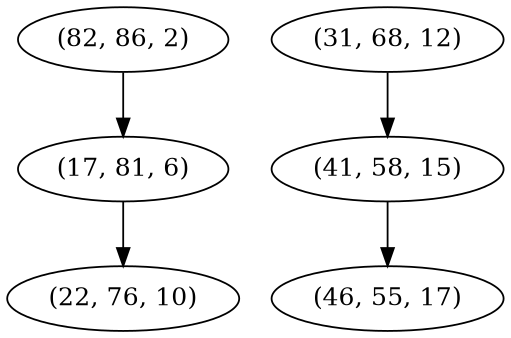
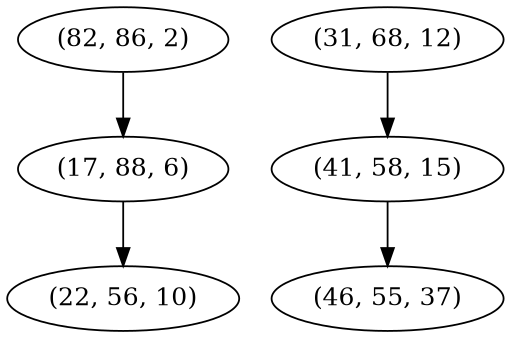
node "(17, 81, 6)": label "(17, 81, 6)" -> "(17, 88, 6)"
node "(22, 76, 10)": label "(22, 76, 10)" -> "(22, 56, 10)"
node "(46, 55, 17)": label "(46, 55, 17)" -> "(46, 55, 37)"
